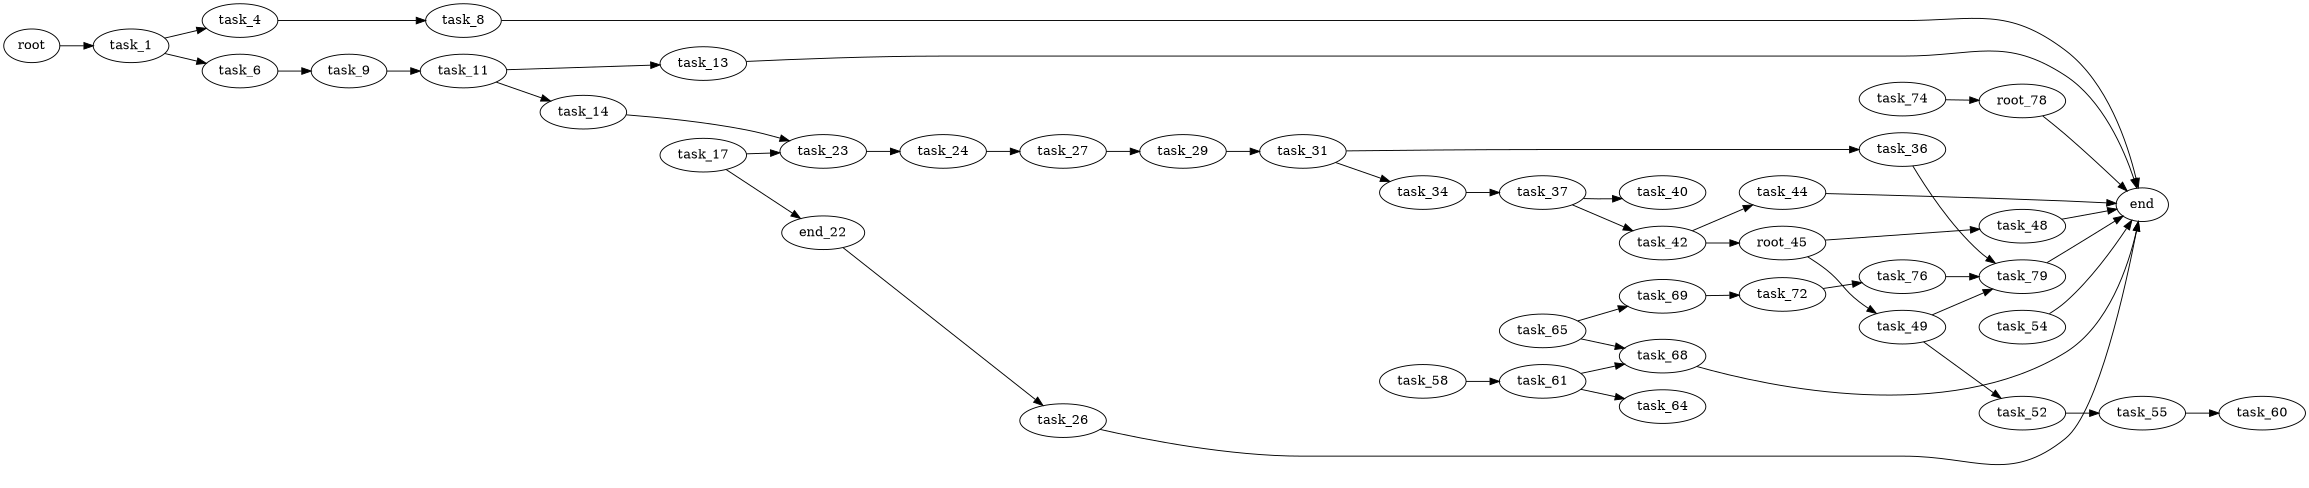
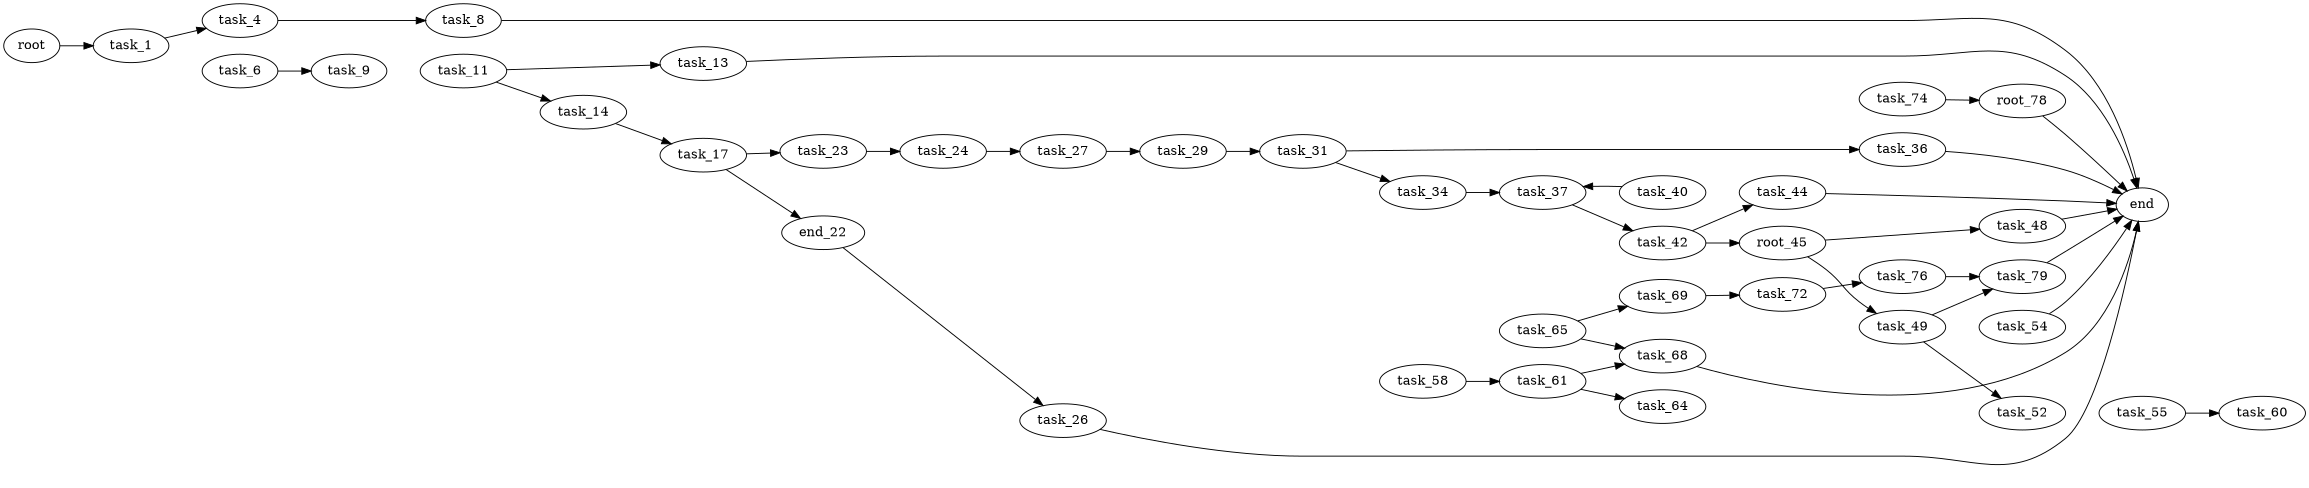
edge "task_1" -> "task_6": removed
edge "task_9" -> "task_11": removed
edge "task_14" -> "task_23": now "task_14" -> "task_17"
edge "task_37" -> "task_40": reversed
edge "task_36" -> "task_79": now "task_36" -> "end"
edge "task_52" -> "task_55": removed
